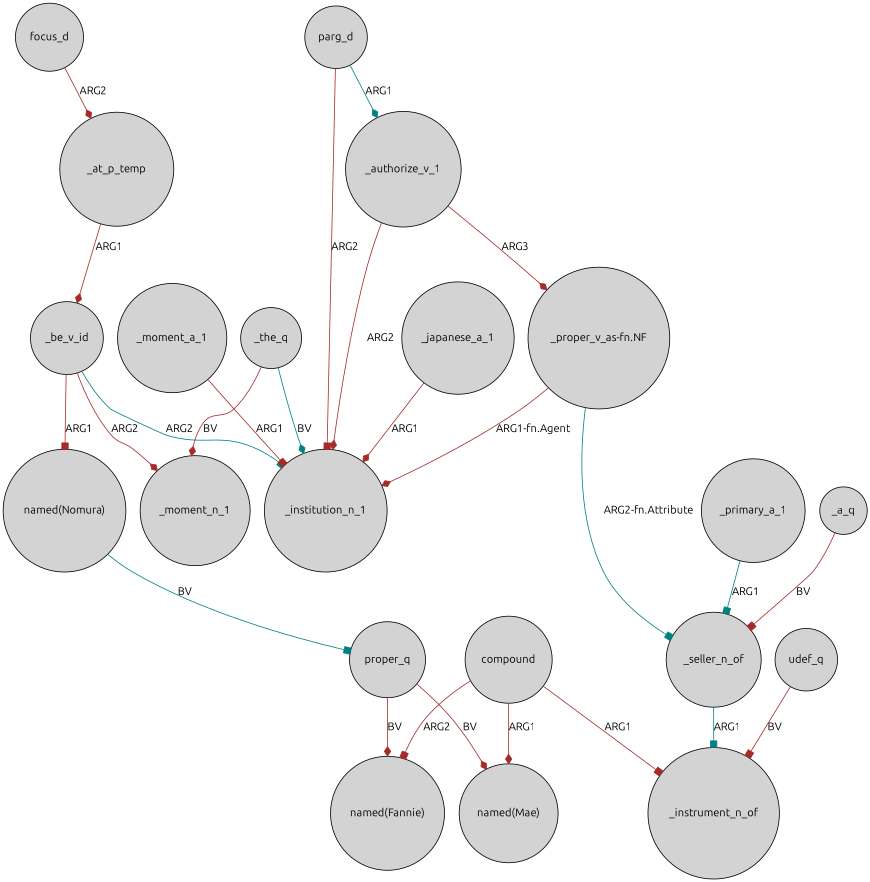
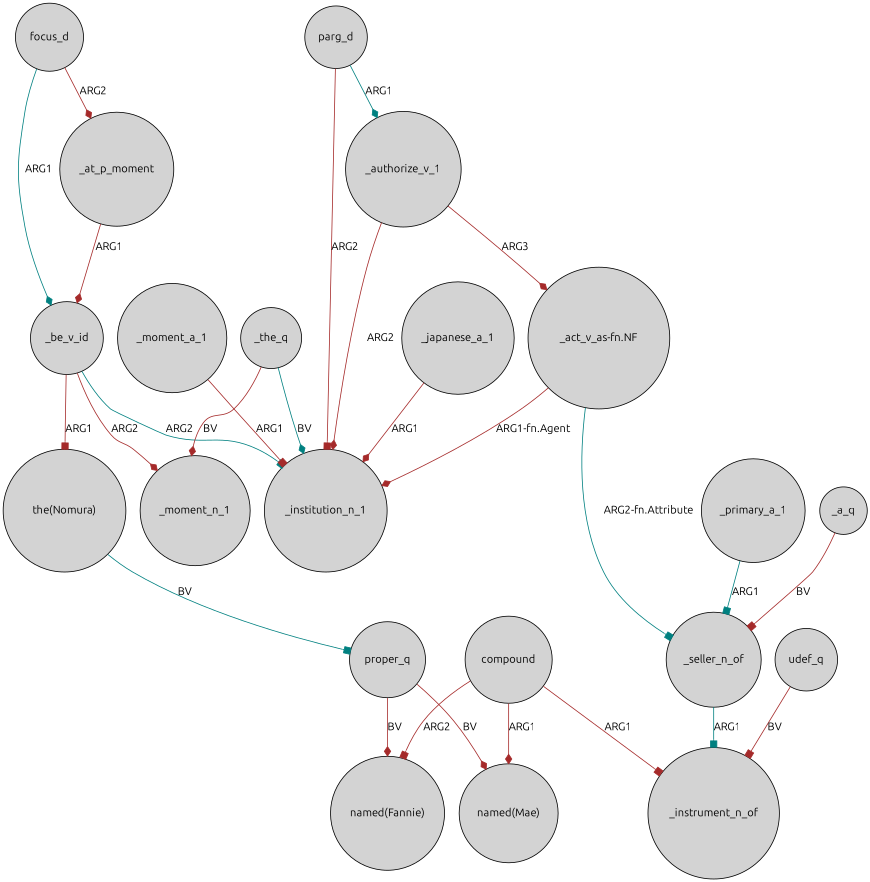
node "_at_p_temp": label "_at_p_temp" -> "_at_p_moment"
edge "focus_d" -> "_be_v_id": added, label "ARG1"
node "_proper_v_as-fn.NF": label "_proper_v_as-fn.NF" -> "_act_v_as-fn.NF"
node "named(Nomura)": label "named(Nomura)" -> "the(Nomura)"
